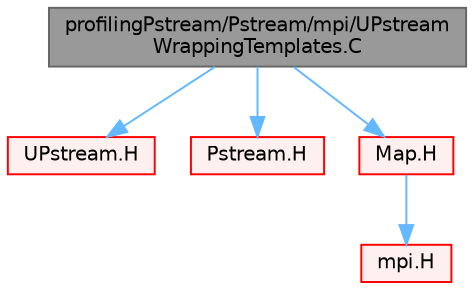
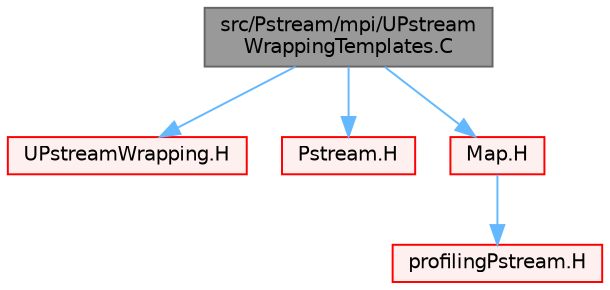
node "profilingPstream/Pstream/mpi/UPstream WrappingTemplates.C": label "profilingPstream/Pstream/mpi/UPstream WrappingTemplates.C" -> "src/Pstream/mpi/UPstream WrappingTemplates.C"
node "UPstream.H": label "UPstream.H" -> "UPstreamWrapping.H"
node "mpi.H": label "mpi.H" -> "profilingPstream.H"
